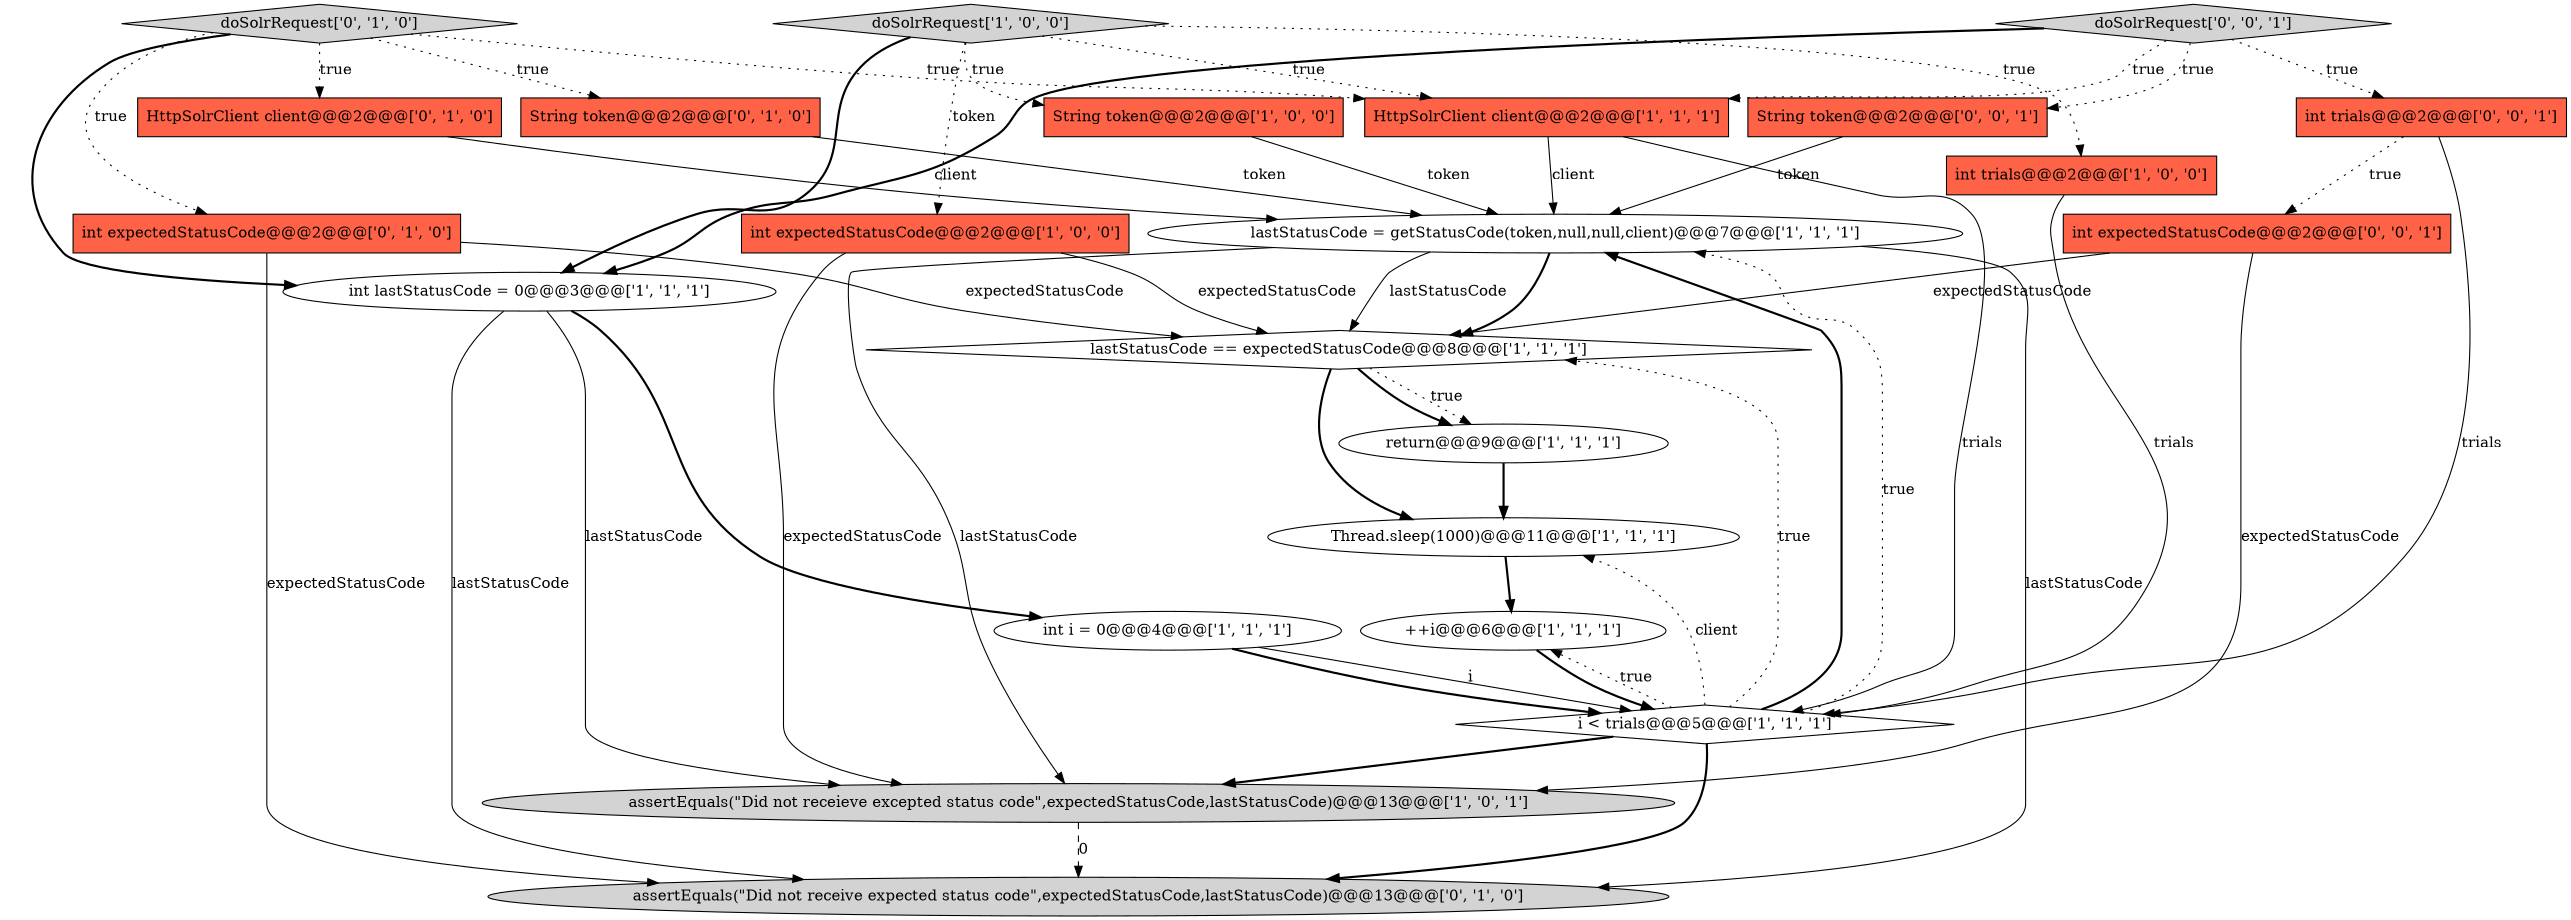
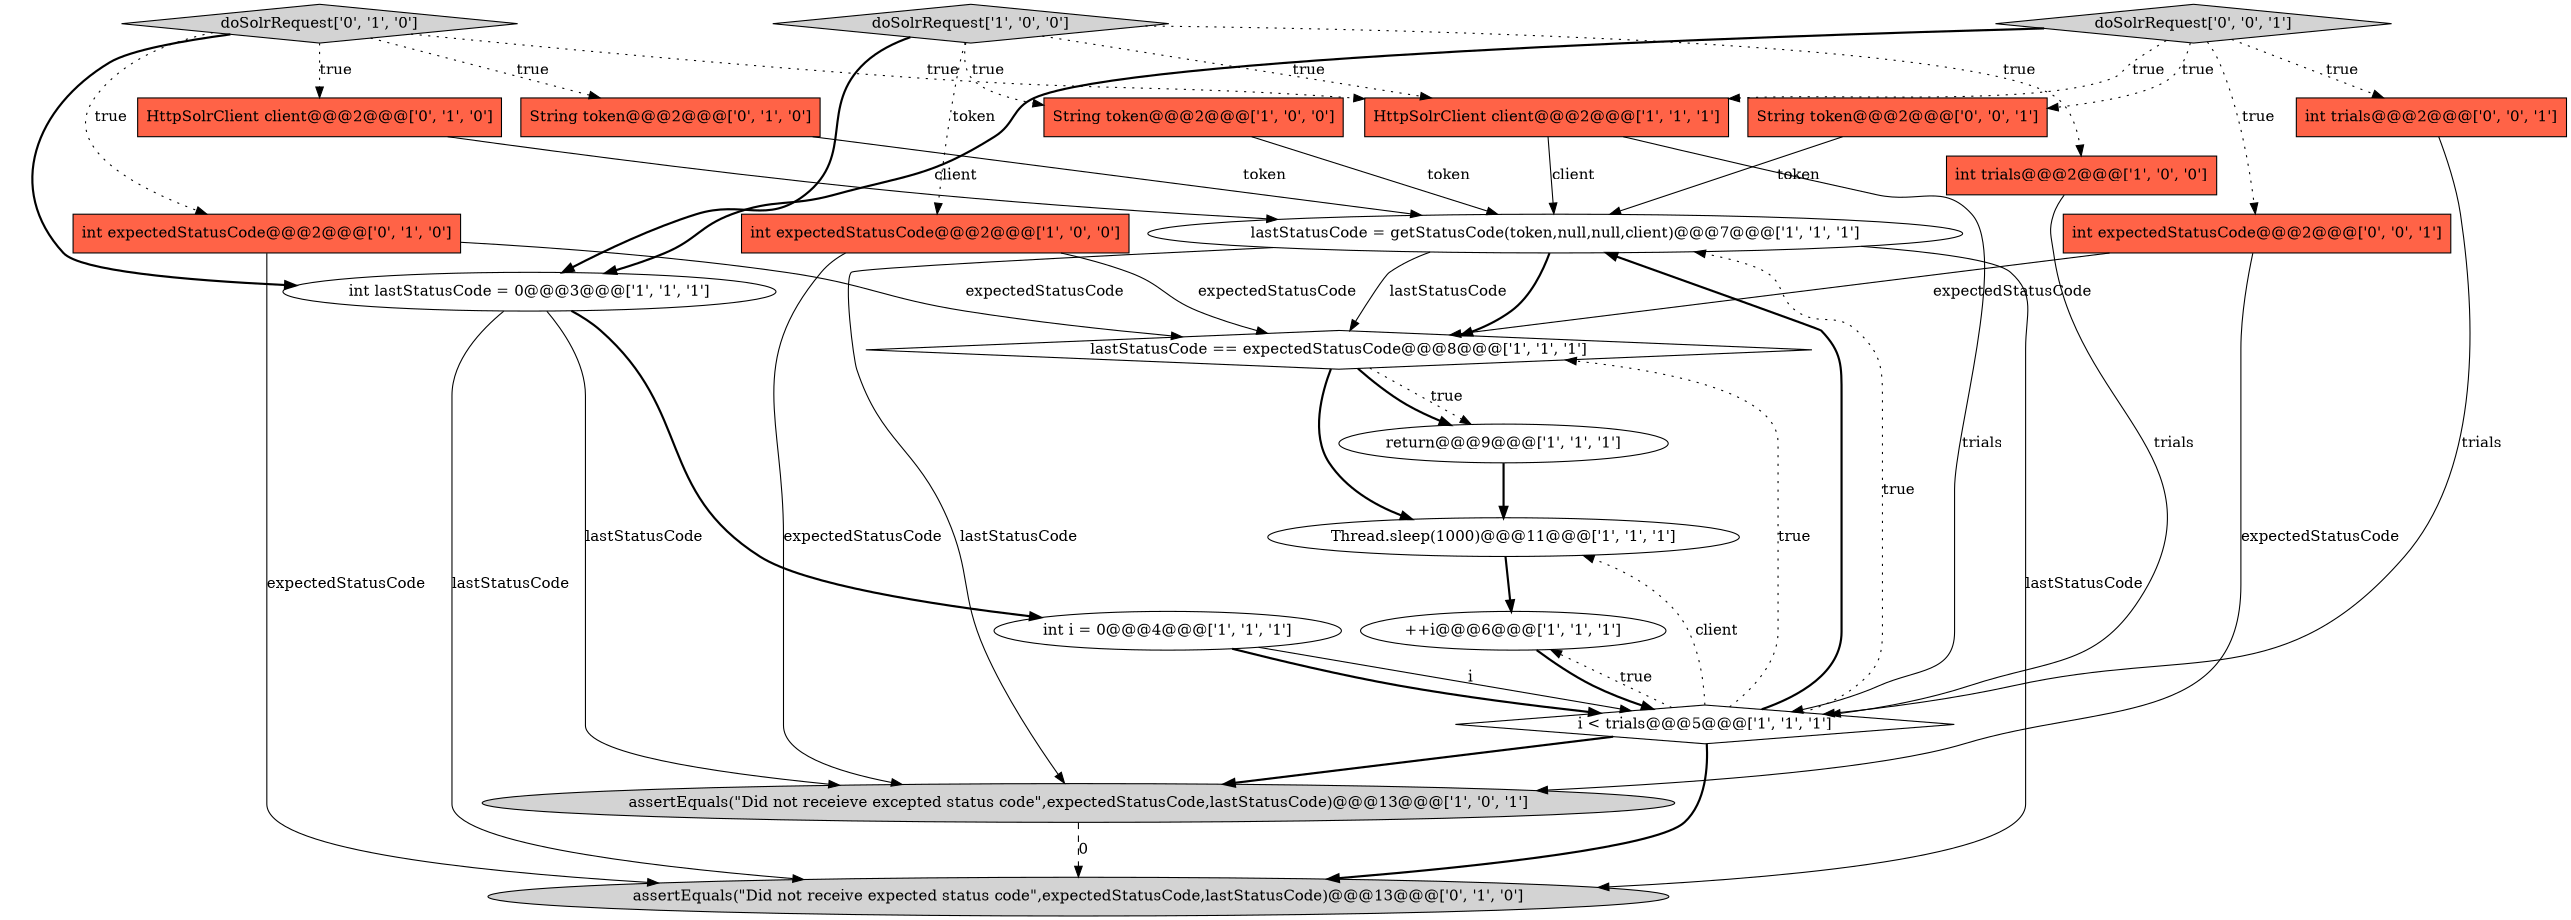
edge "int trials@@@2@@@['0', '0', '1']" -> "int expectedStatusCode@@@2@@@['0', '0', '1']": now "doSolrRequest['0', '0', '1']" -> "int expectedStatusCode@@@2@@@['0', '0', '1']"
